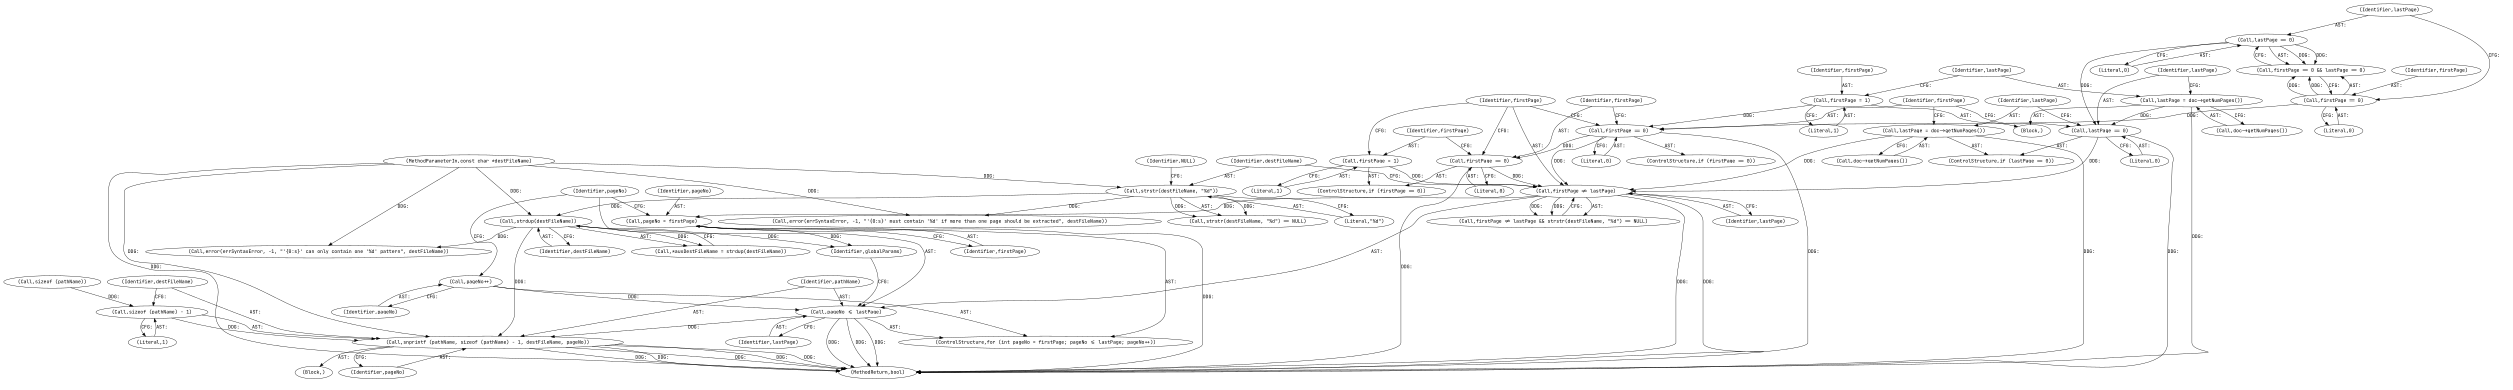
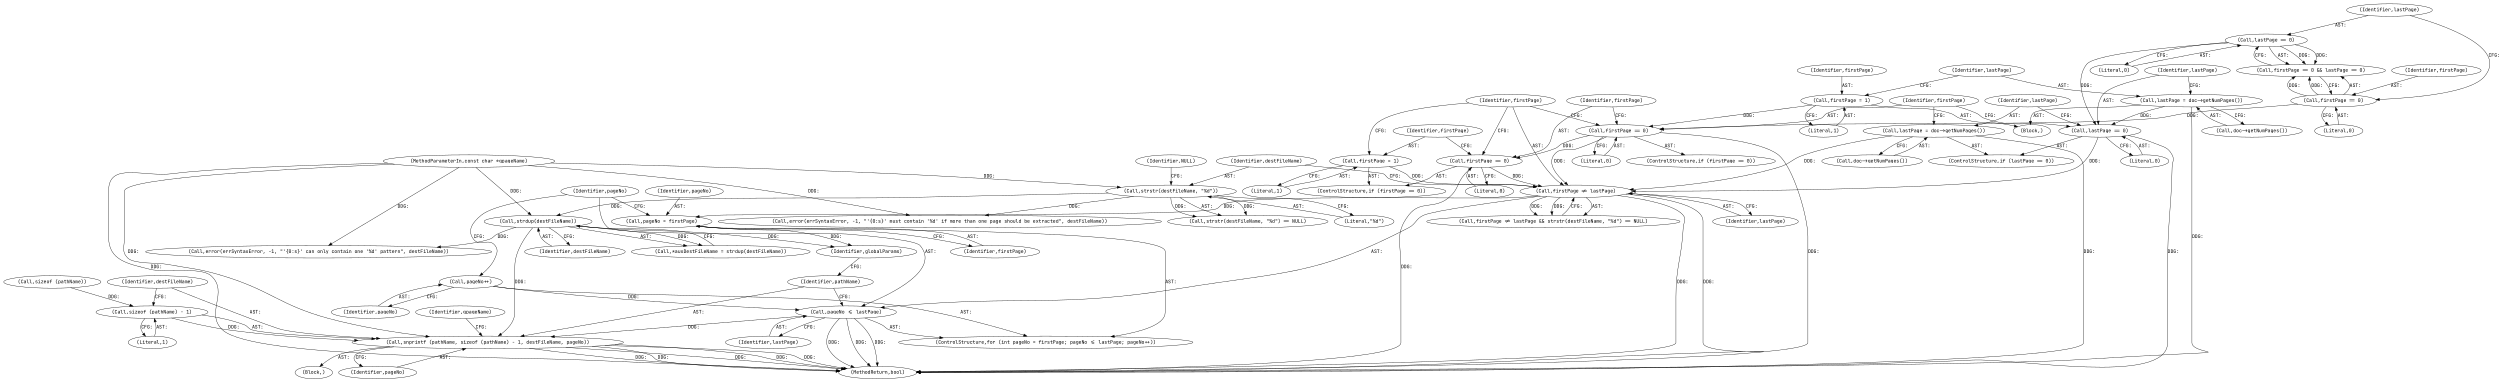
node "(MethodParameterIn,const char *destFileName)": label "(MethodParameterIn,const char *destFileName)" -> "(MethodParameterIn,const char *gpageName)"
edge "(Call,pageNo = firstPage)" -> "(MethodReturn,bool)": removed, label "DDG:"
edge "(Identifier,globalParams)" -> "(Call,pageNo <= lastPage)": now "(Identifier,globalParams)" -> "(Identifier,pathName)"
edge "(Identifier,pathName)" -> "(Call,pageNo <= lastPage)": label "AST: " -> "CFG: "
node "(Identifier,gpageName)": added
